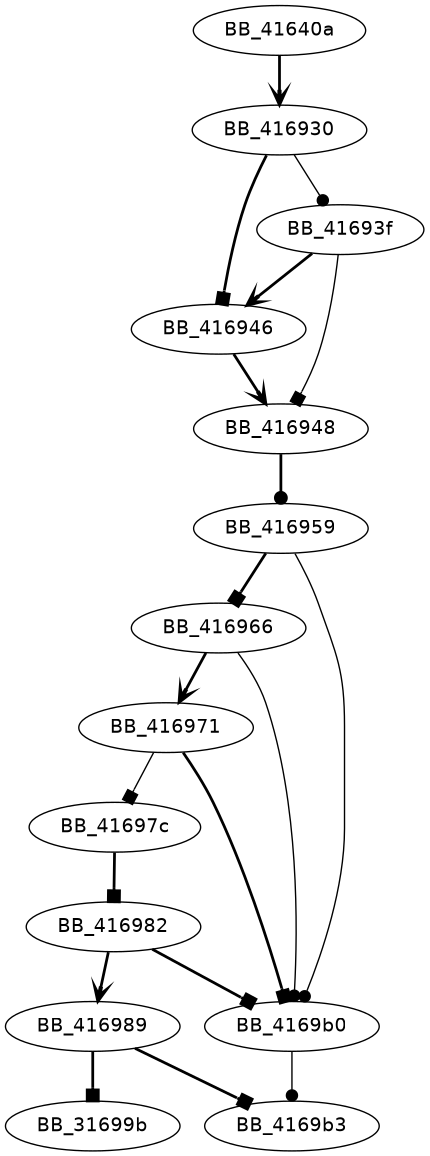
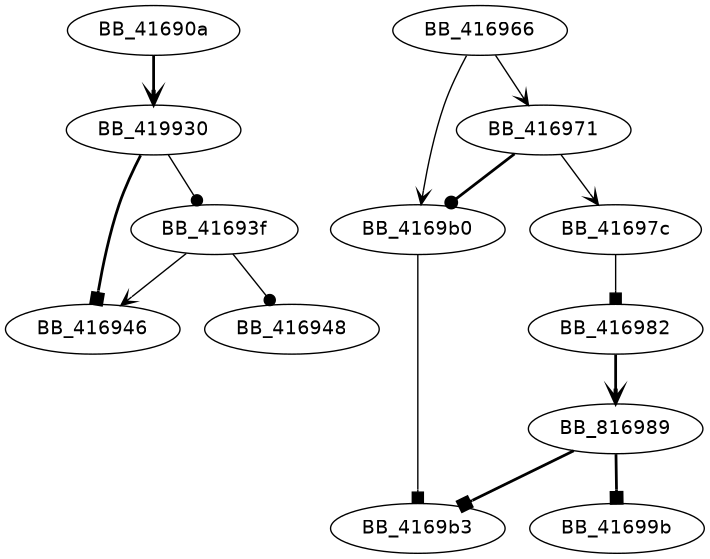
node "BB_41640a": label "BB_41640a" -> "BB_41690a"
node "BB_416930": label "BB_416930" -> "BB_419930"
edge "BB_41693f" -> "BB_416946": style bold -> solid
edge "BB_41693f" -> "BB_416948": arrowhead box -> dot
edge "BB_416946" -> "BB_416948": removed
node "BB_416959": removed
edge "BB_416966" -> "BB_416971": style bold -> solid
edge "BB_416971" -> "BB_41697c": arrowhead box -> vee
edge "BB_416966" -> "BB_4169b0": arrowhead dot -> vee
edge "BB_416971" -> "BB_4169b0": arrowhead box -> dot
edge "BB_41697c" -> "BB_416982": style bold -> solid
edge "BB_416982" -> "BB_4169b0": removed
node "BB_416989": label "BB_416989" -> "BB_816989"
edge "BB_4169b0" -> "BB_4169b3": arrowhead dot -> box
node "BB_31699b": label "BB_31699b" -> "BB_41699b"
